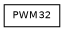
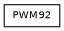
node "PWM32": label "PWM32" -> "PWM92"
